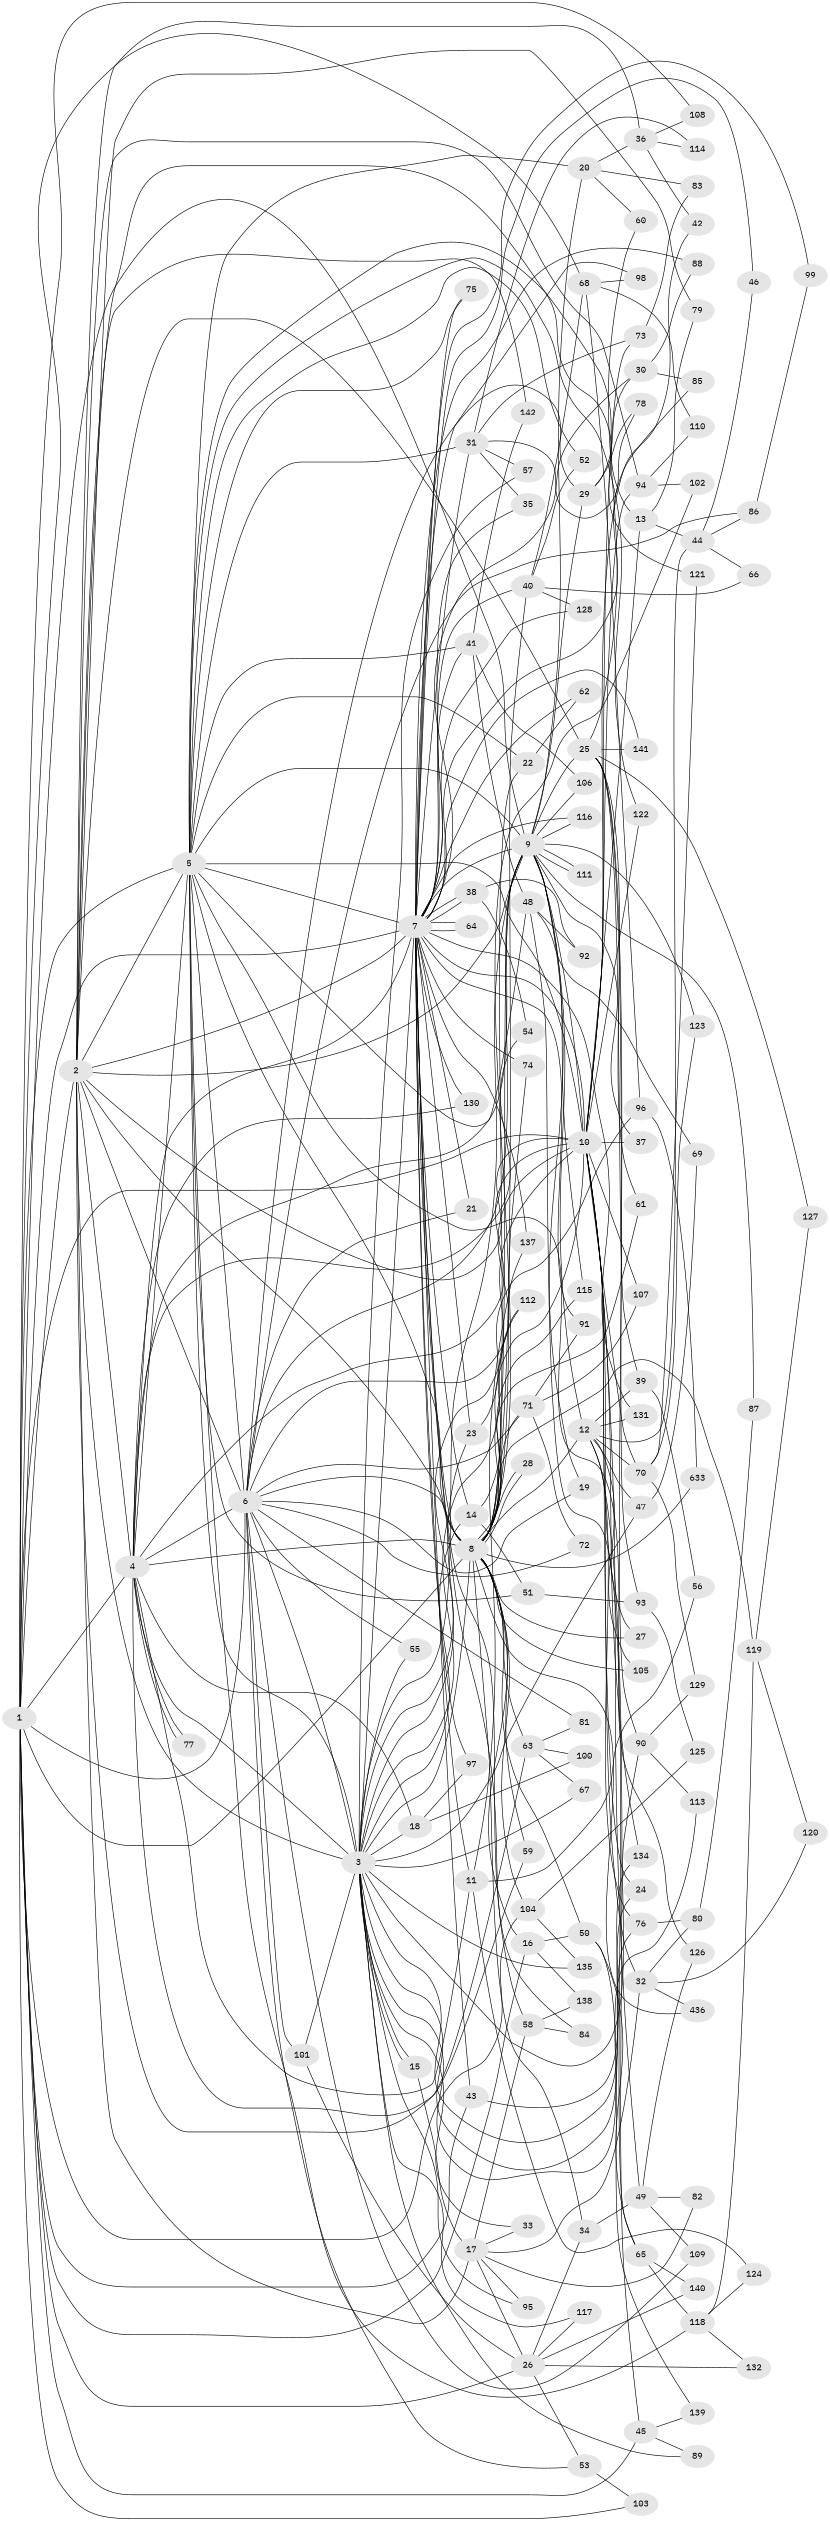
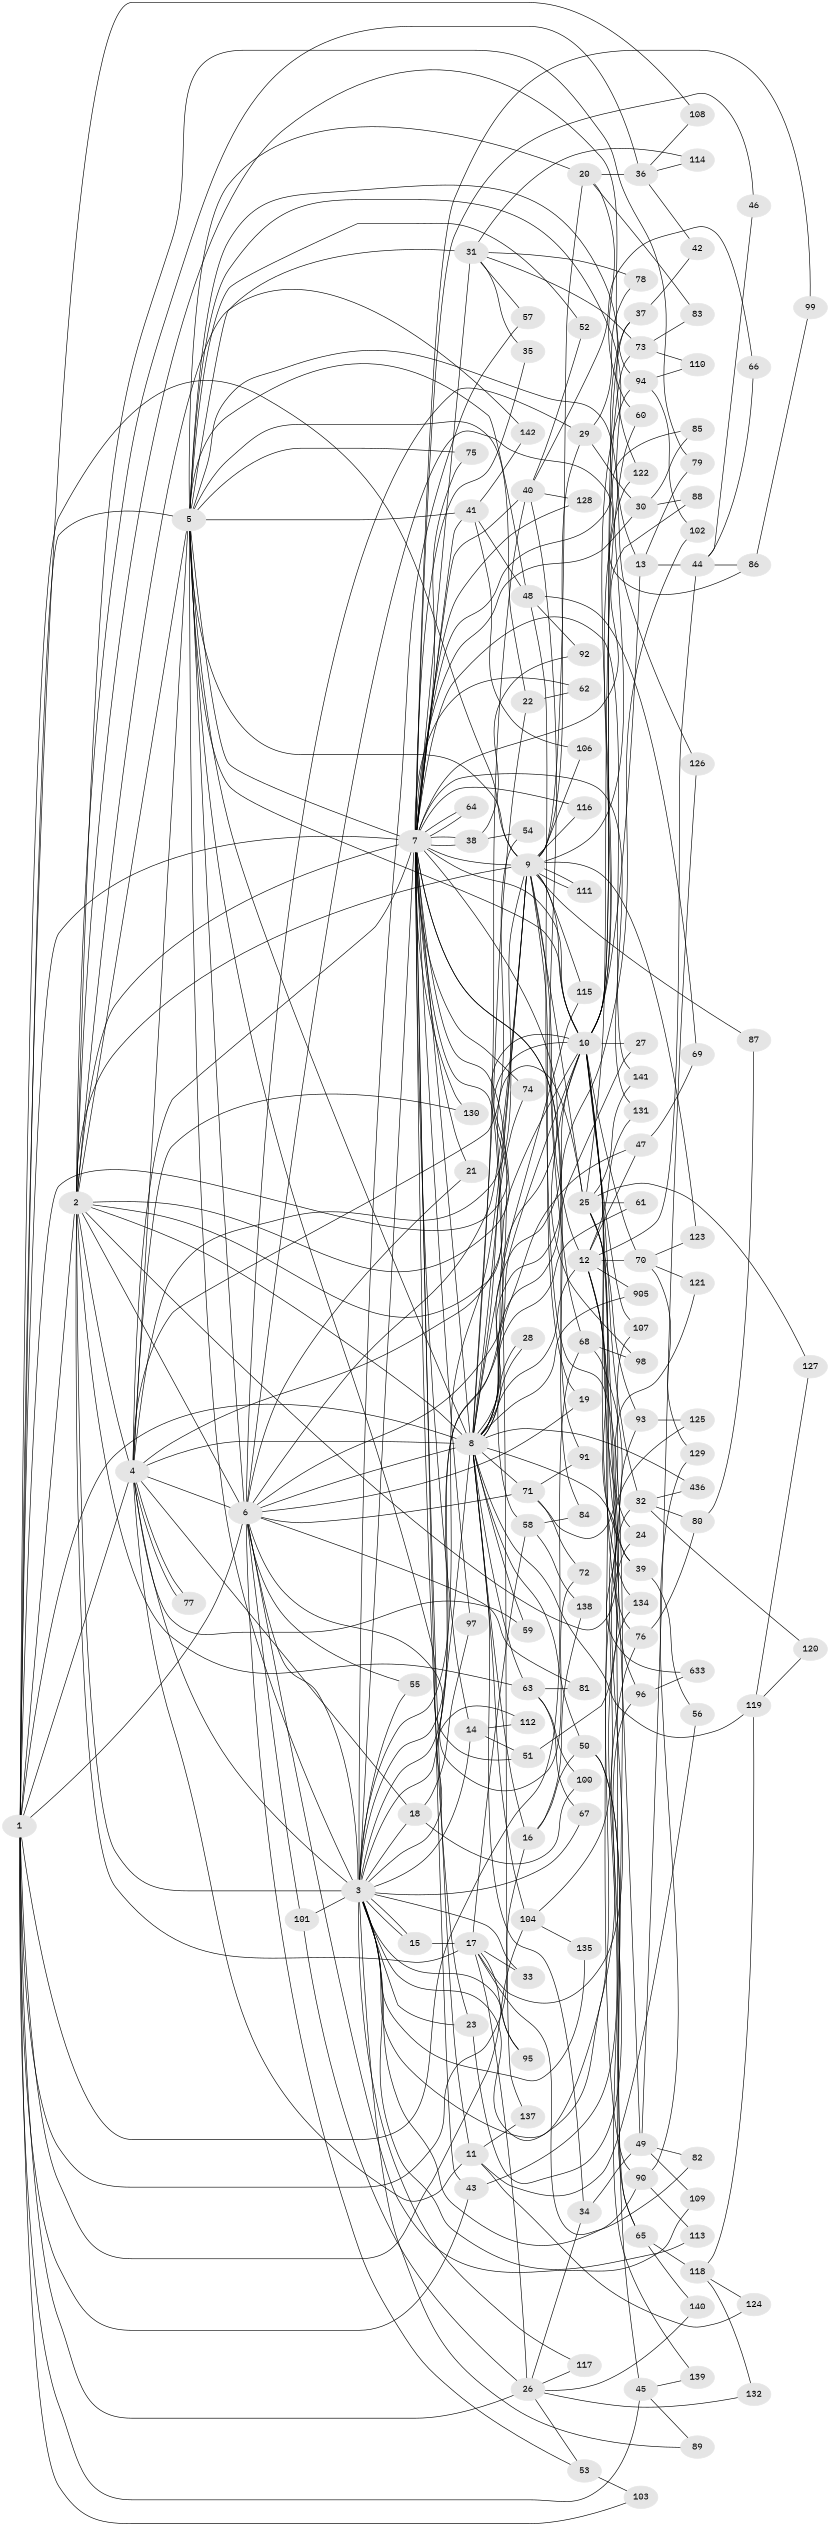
edge "68" -- "110": now "73" -- "110"
edge "42" -- "10": now "42" -- "37"
node "105": label "105" -> "905"
edge "5" -- "118": removed
